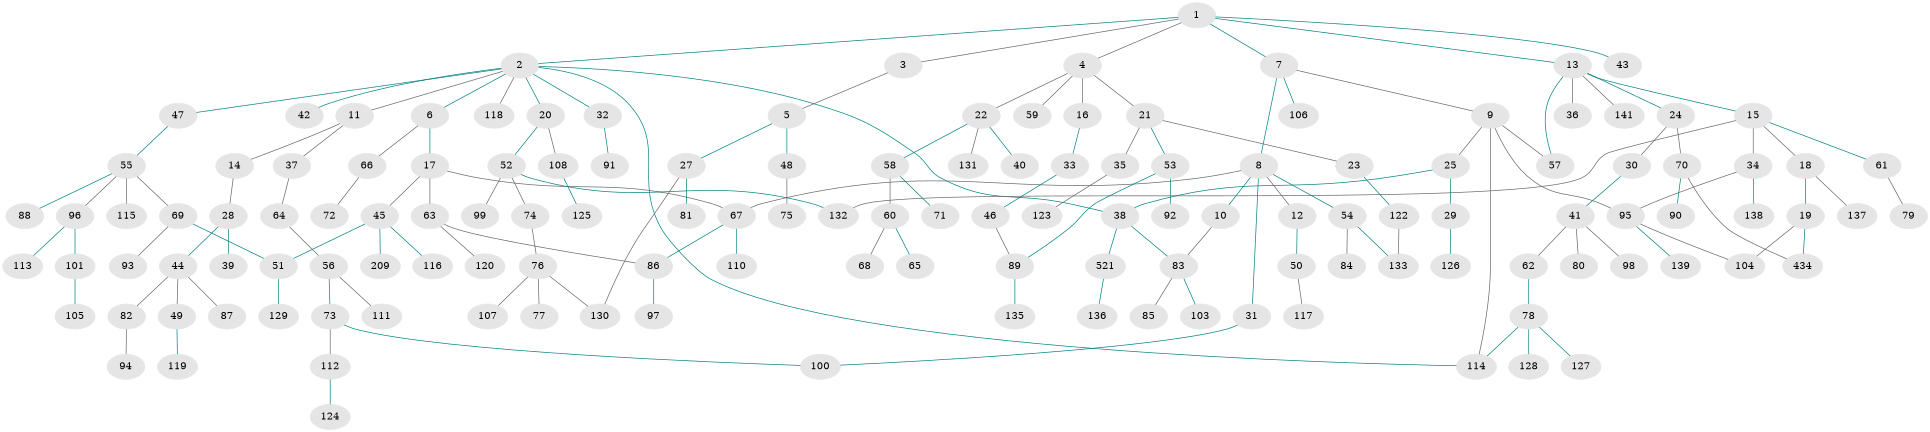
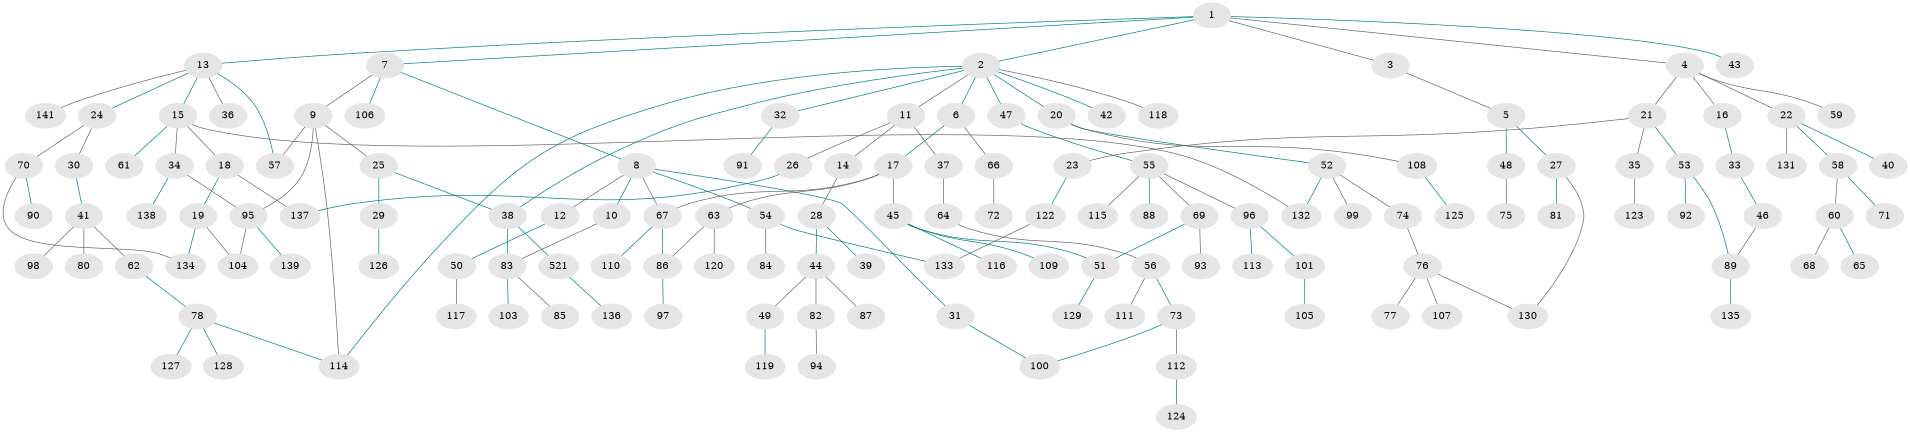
node "26": added
node "79": removed
node "209": label "209" -> "109"
node "434": label "434" -> "134"
